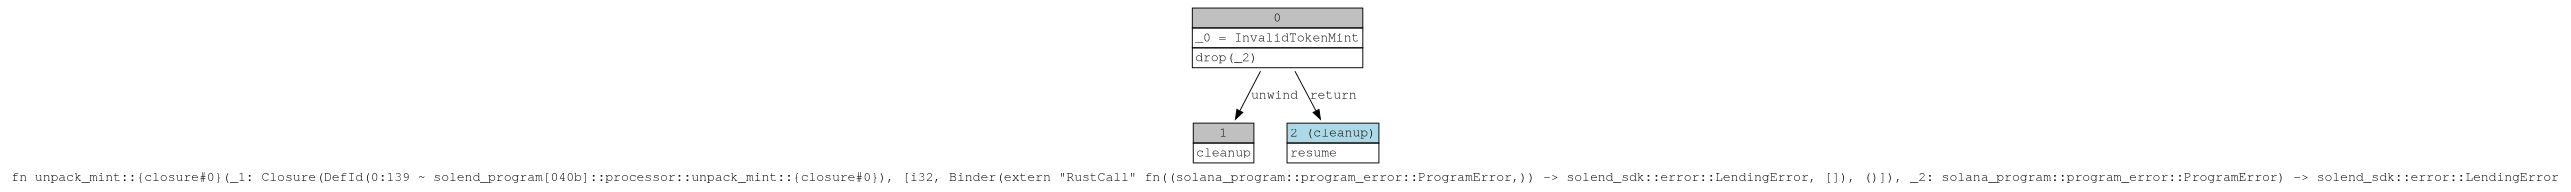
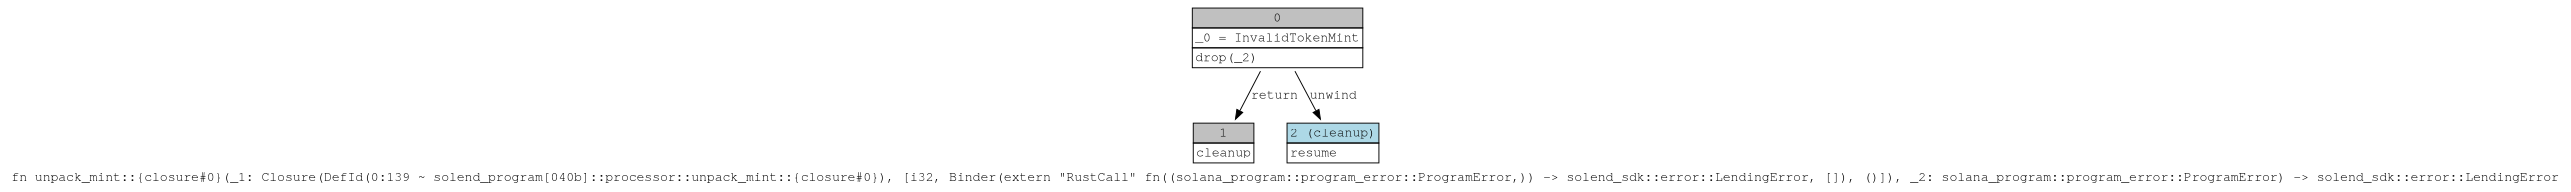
edge "0" -> "1": label "unwind" -> "return"
edge "0" -> "2 (cleanup)": label "return" -> "unwind"
